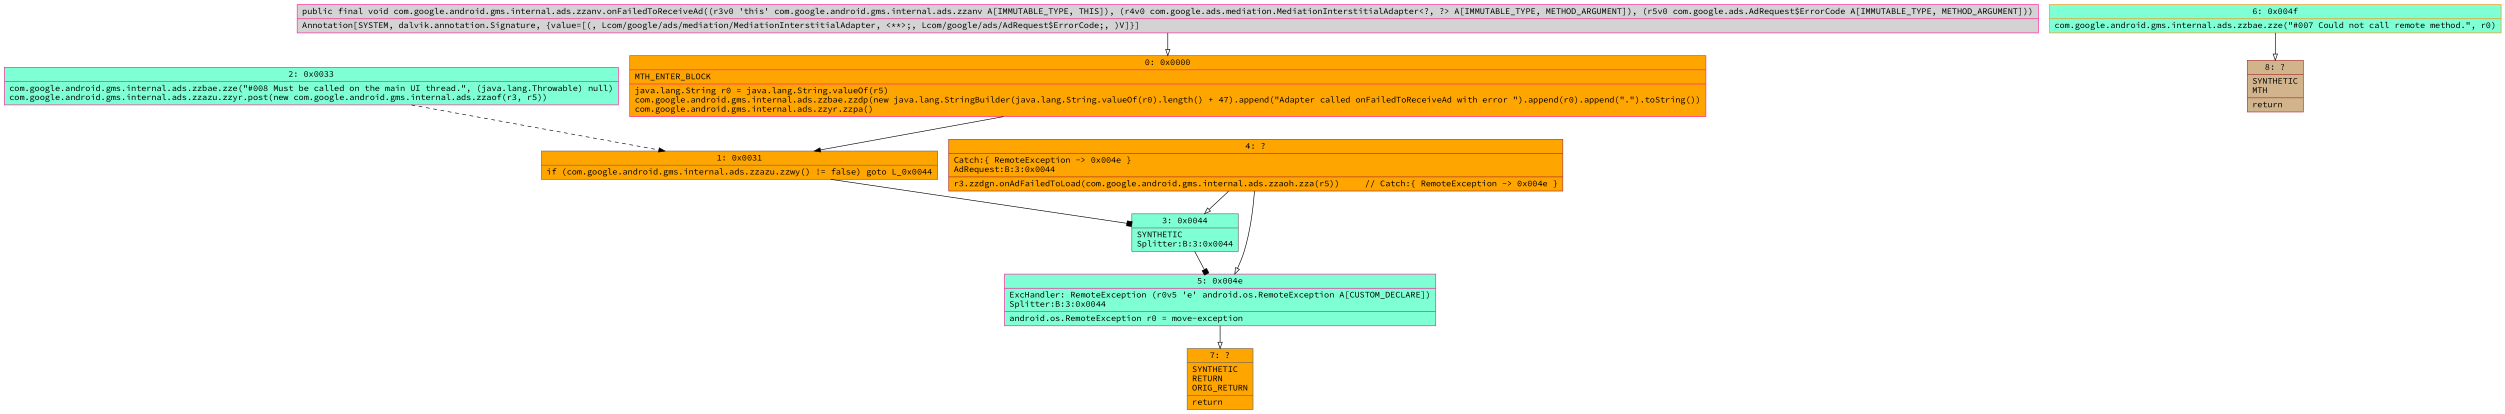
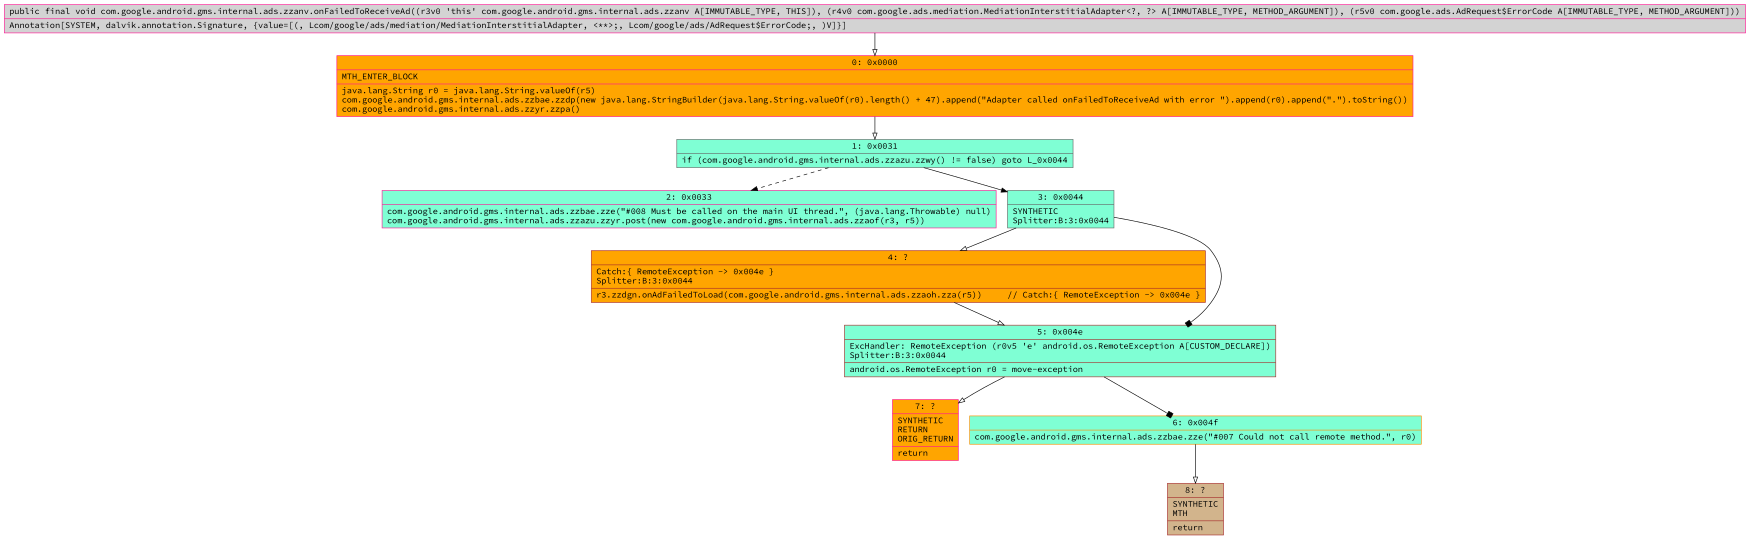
edge "2: 0x0033" -> "1: 0x0031": reversed
edge "0: 0x0000" -> "1: 0x0031": arrowhead normal -> onormal
node "1: 0x0031": fillcolor orange -> aquamarine
node "4: ?": text "AdRequest:B:3:0x0044" -> "Splitter:B:3:0x0044"
edge "4: ?" -> "3: 0x0044": reversed
edge "1: 0x0031" -> "3: 0x0044": arrowhead box -> normal
node "5: 0x004e": color deeppink -> brown
node "7: ?": color gray40 -> deeppink
edge "5: 0x004e" -> "6: 0x004f": added
